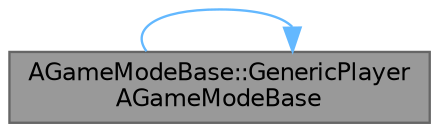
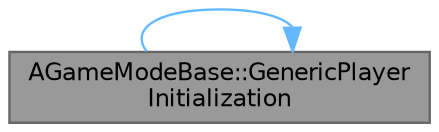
node "AGameModeBase::GenericPlayer AGameModeBase": label "AGameModeBase::GenericPlayer AGameModeBase" -> "AGameModeBase::GenericPlayer Initialization"
